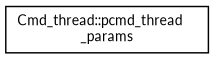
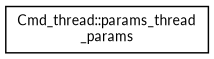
node "Cmd_thread::pcmd_thread _params": label "Cmd_thread::pcmd_thread _params" -> "Cmd_thread::params_thread _params"
